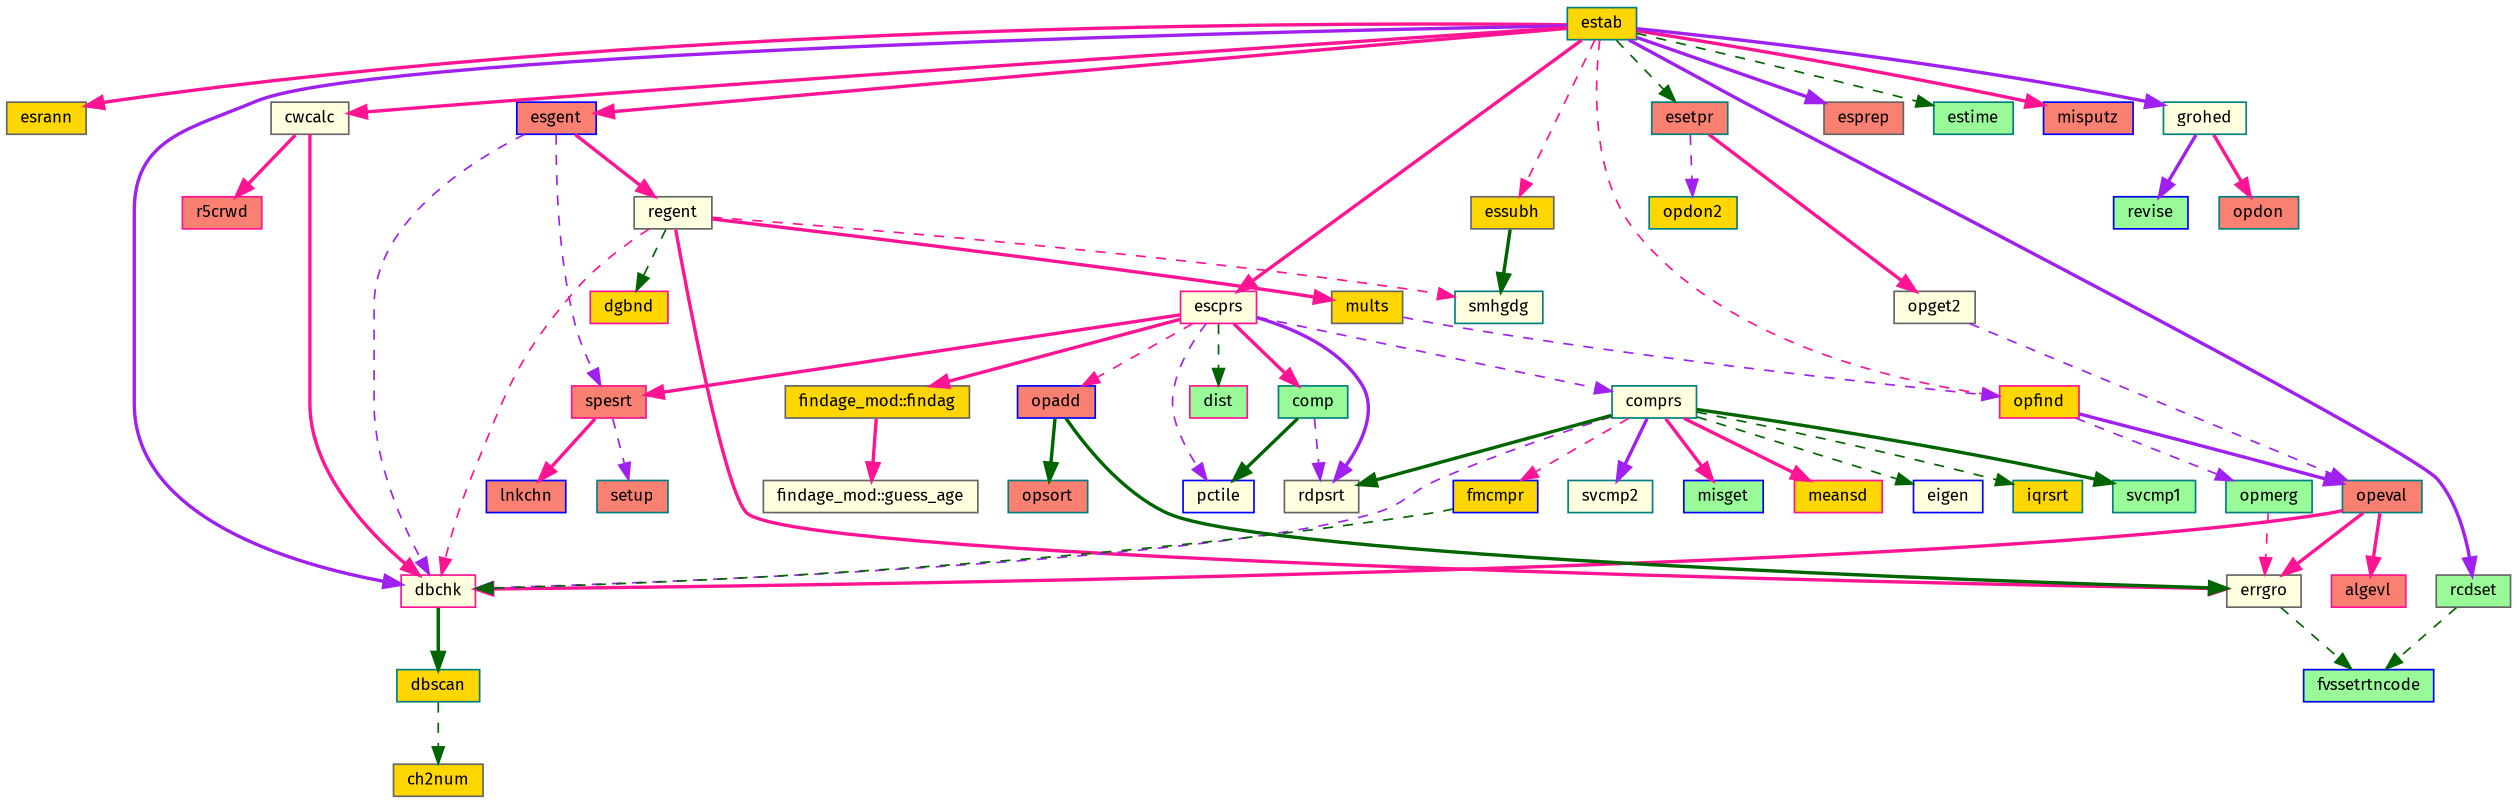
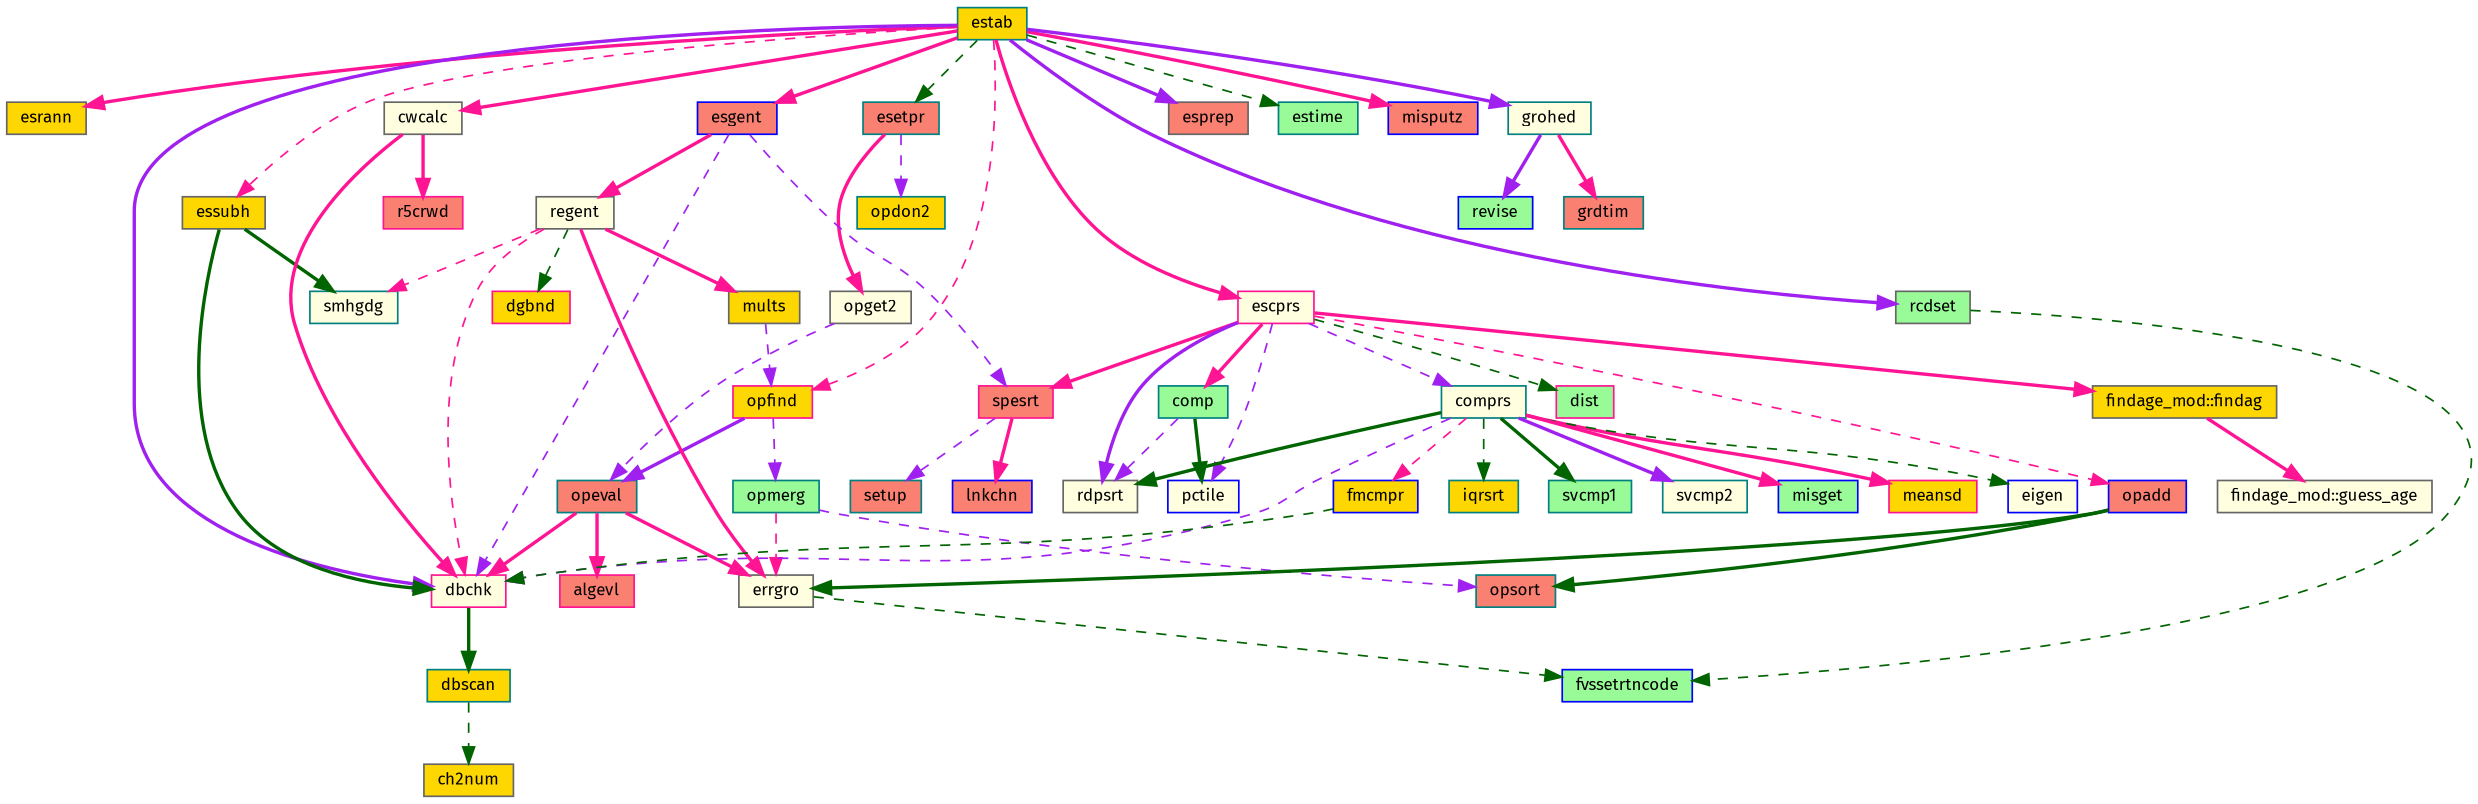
node "opdon": label "opdon" -> "grdtim"
edge "essubh" -> "dbchk": added
edge "opmerg" -> "opsort": added
